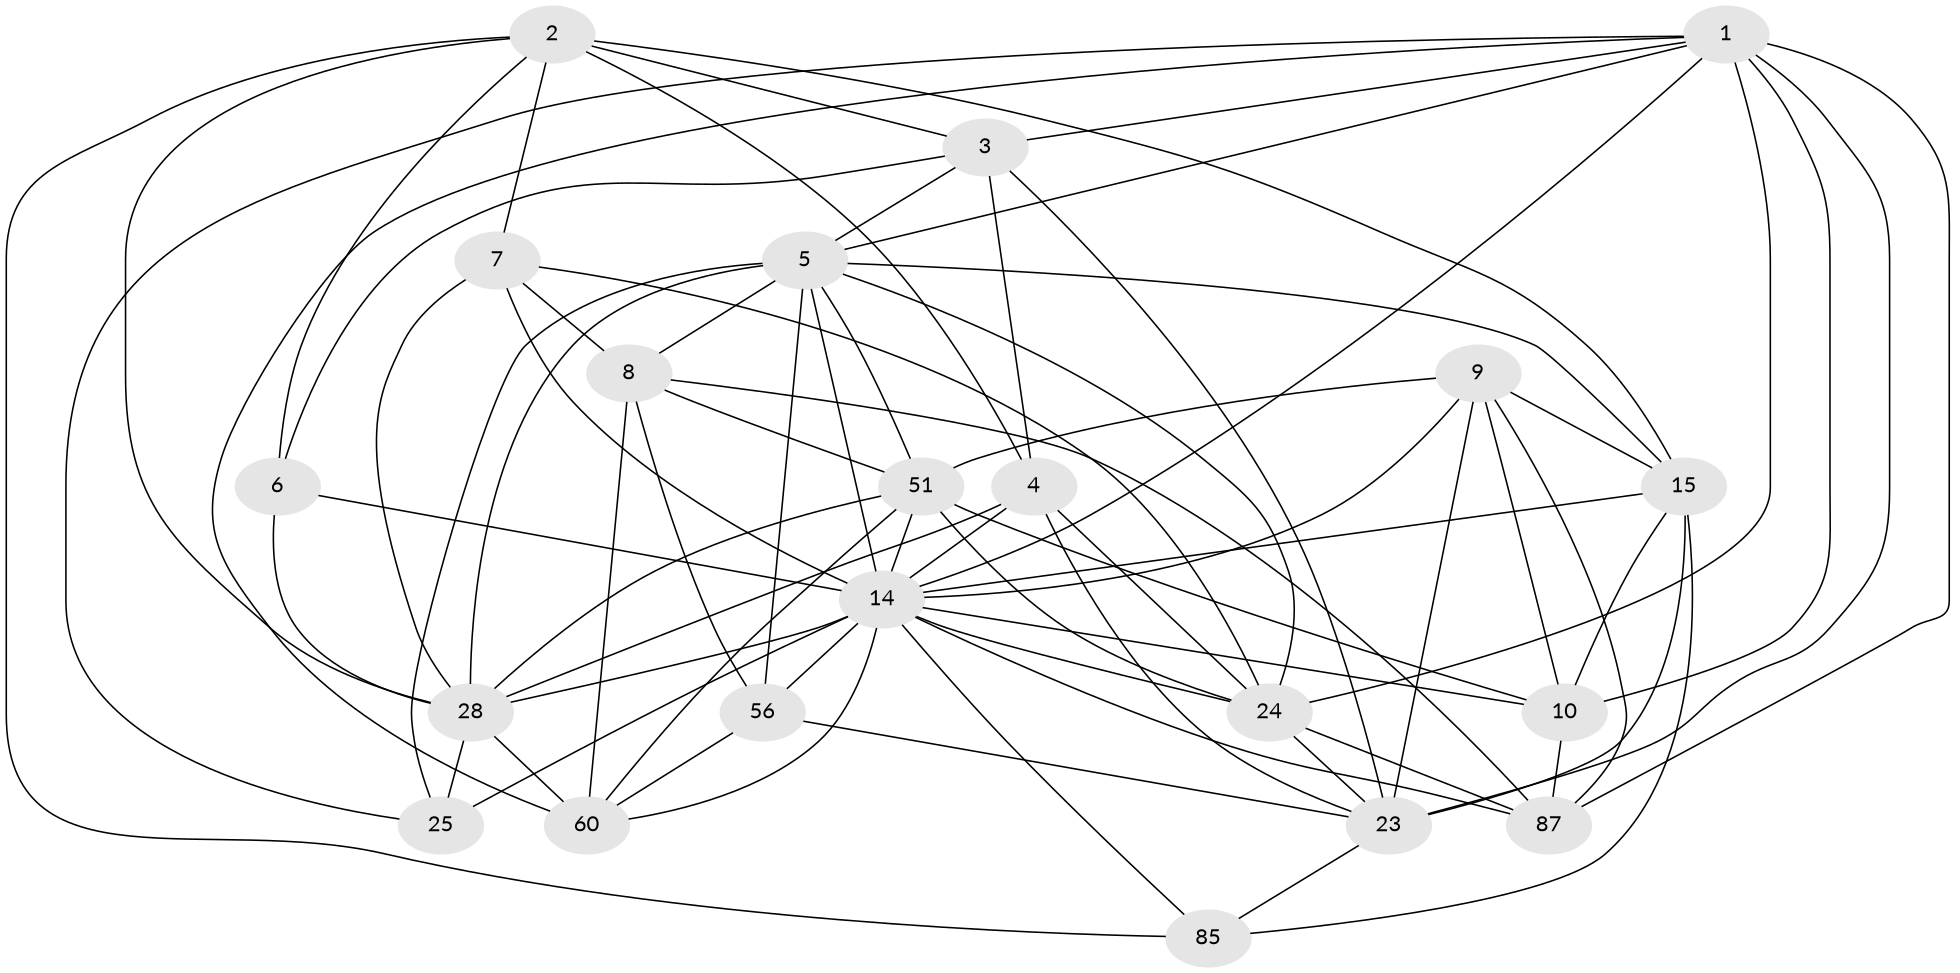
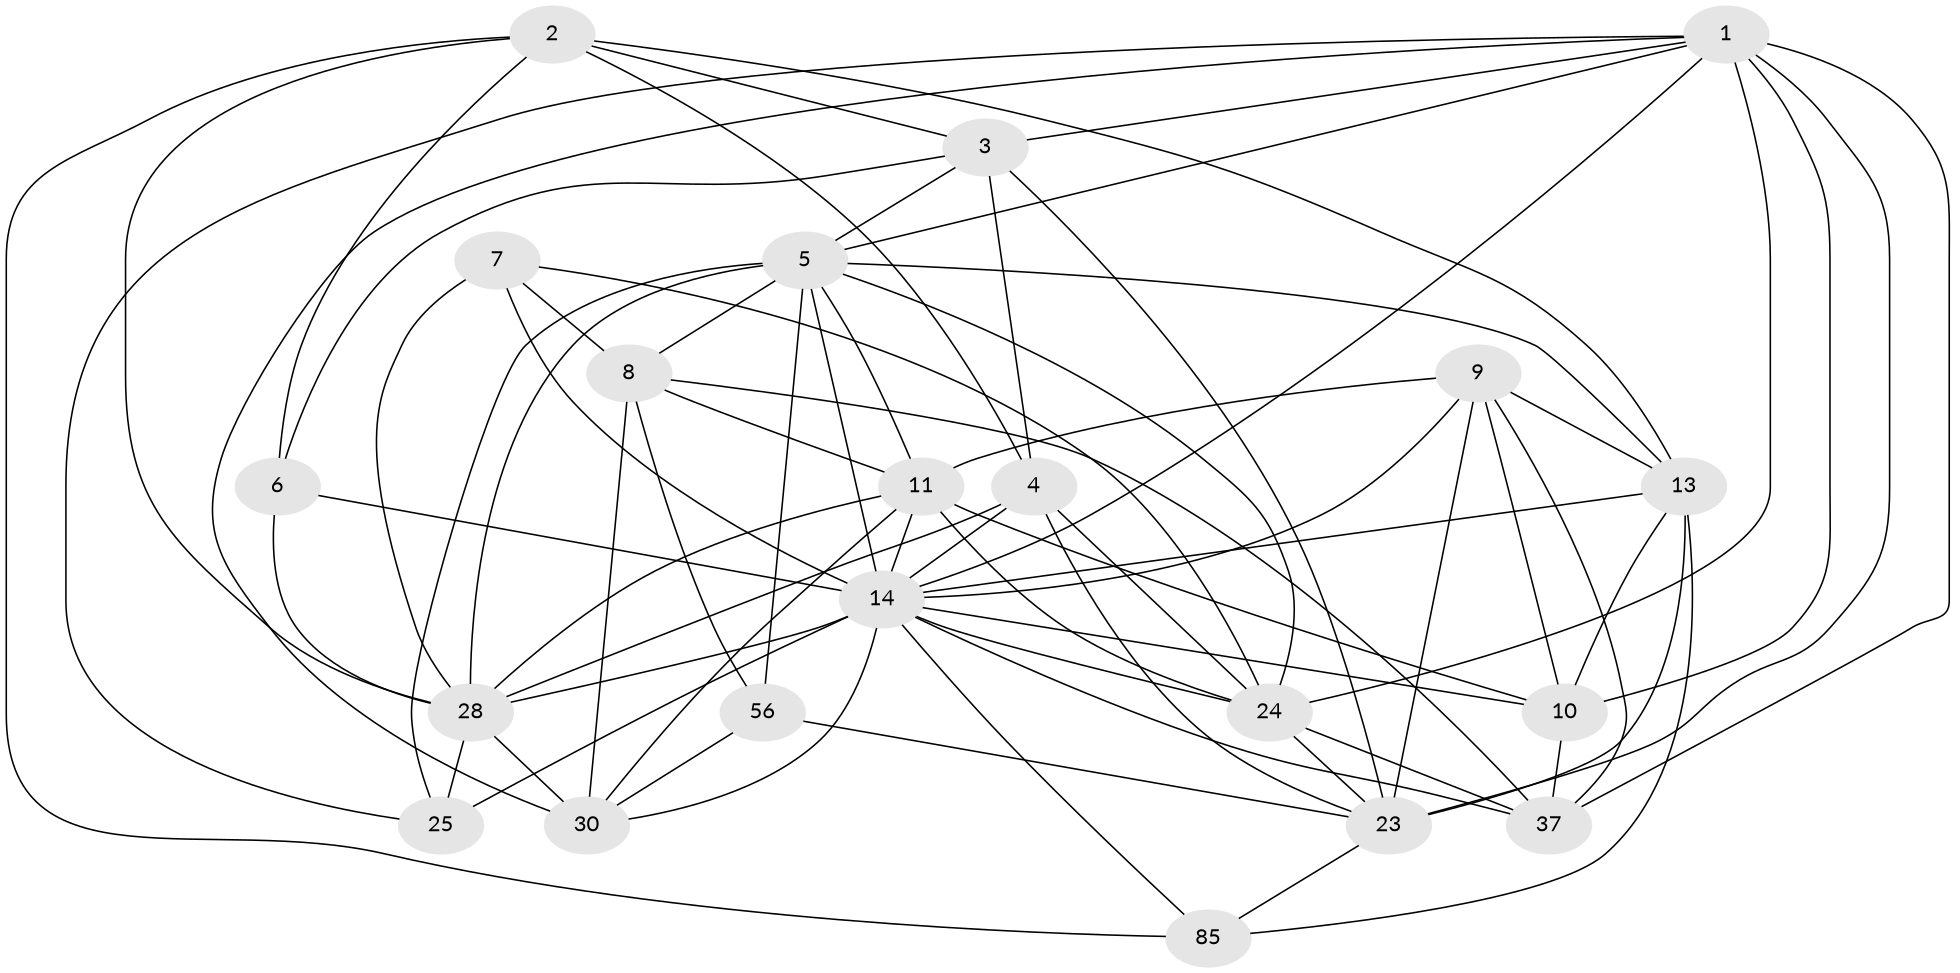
edge "2" -- "7": removed
node "51": label "51" -> "11"
node "15": label "15" -> "13"
edge "14" -- "56": removed
node "60": label "60" -> "30"
node "87": label "87" -> "37"
